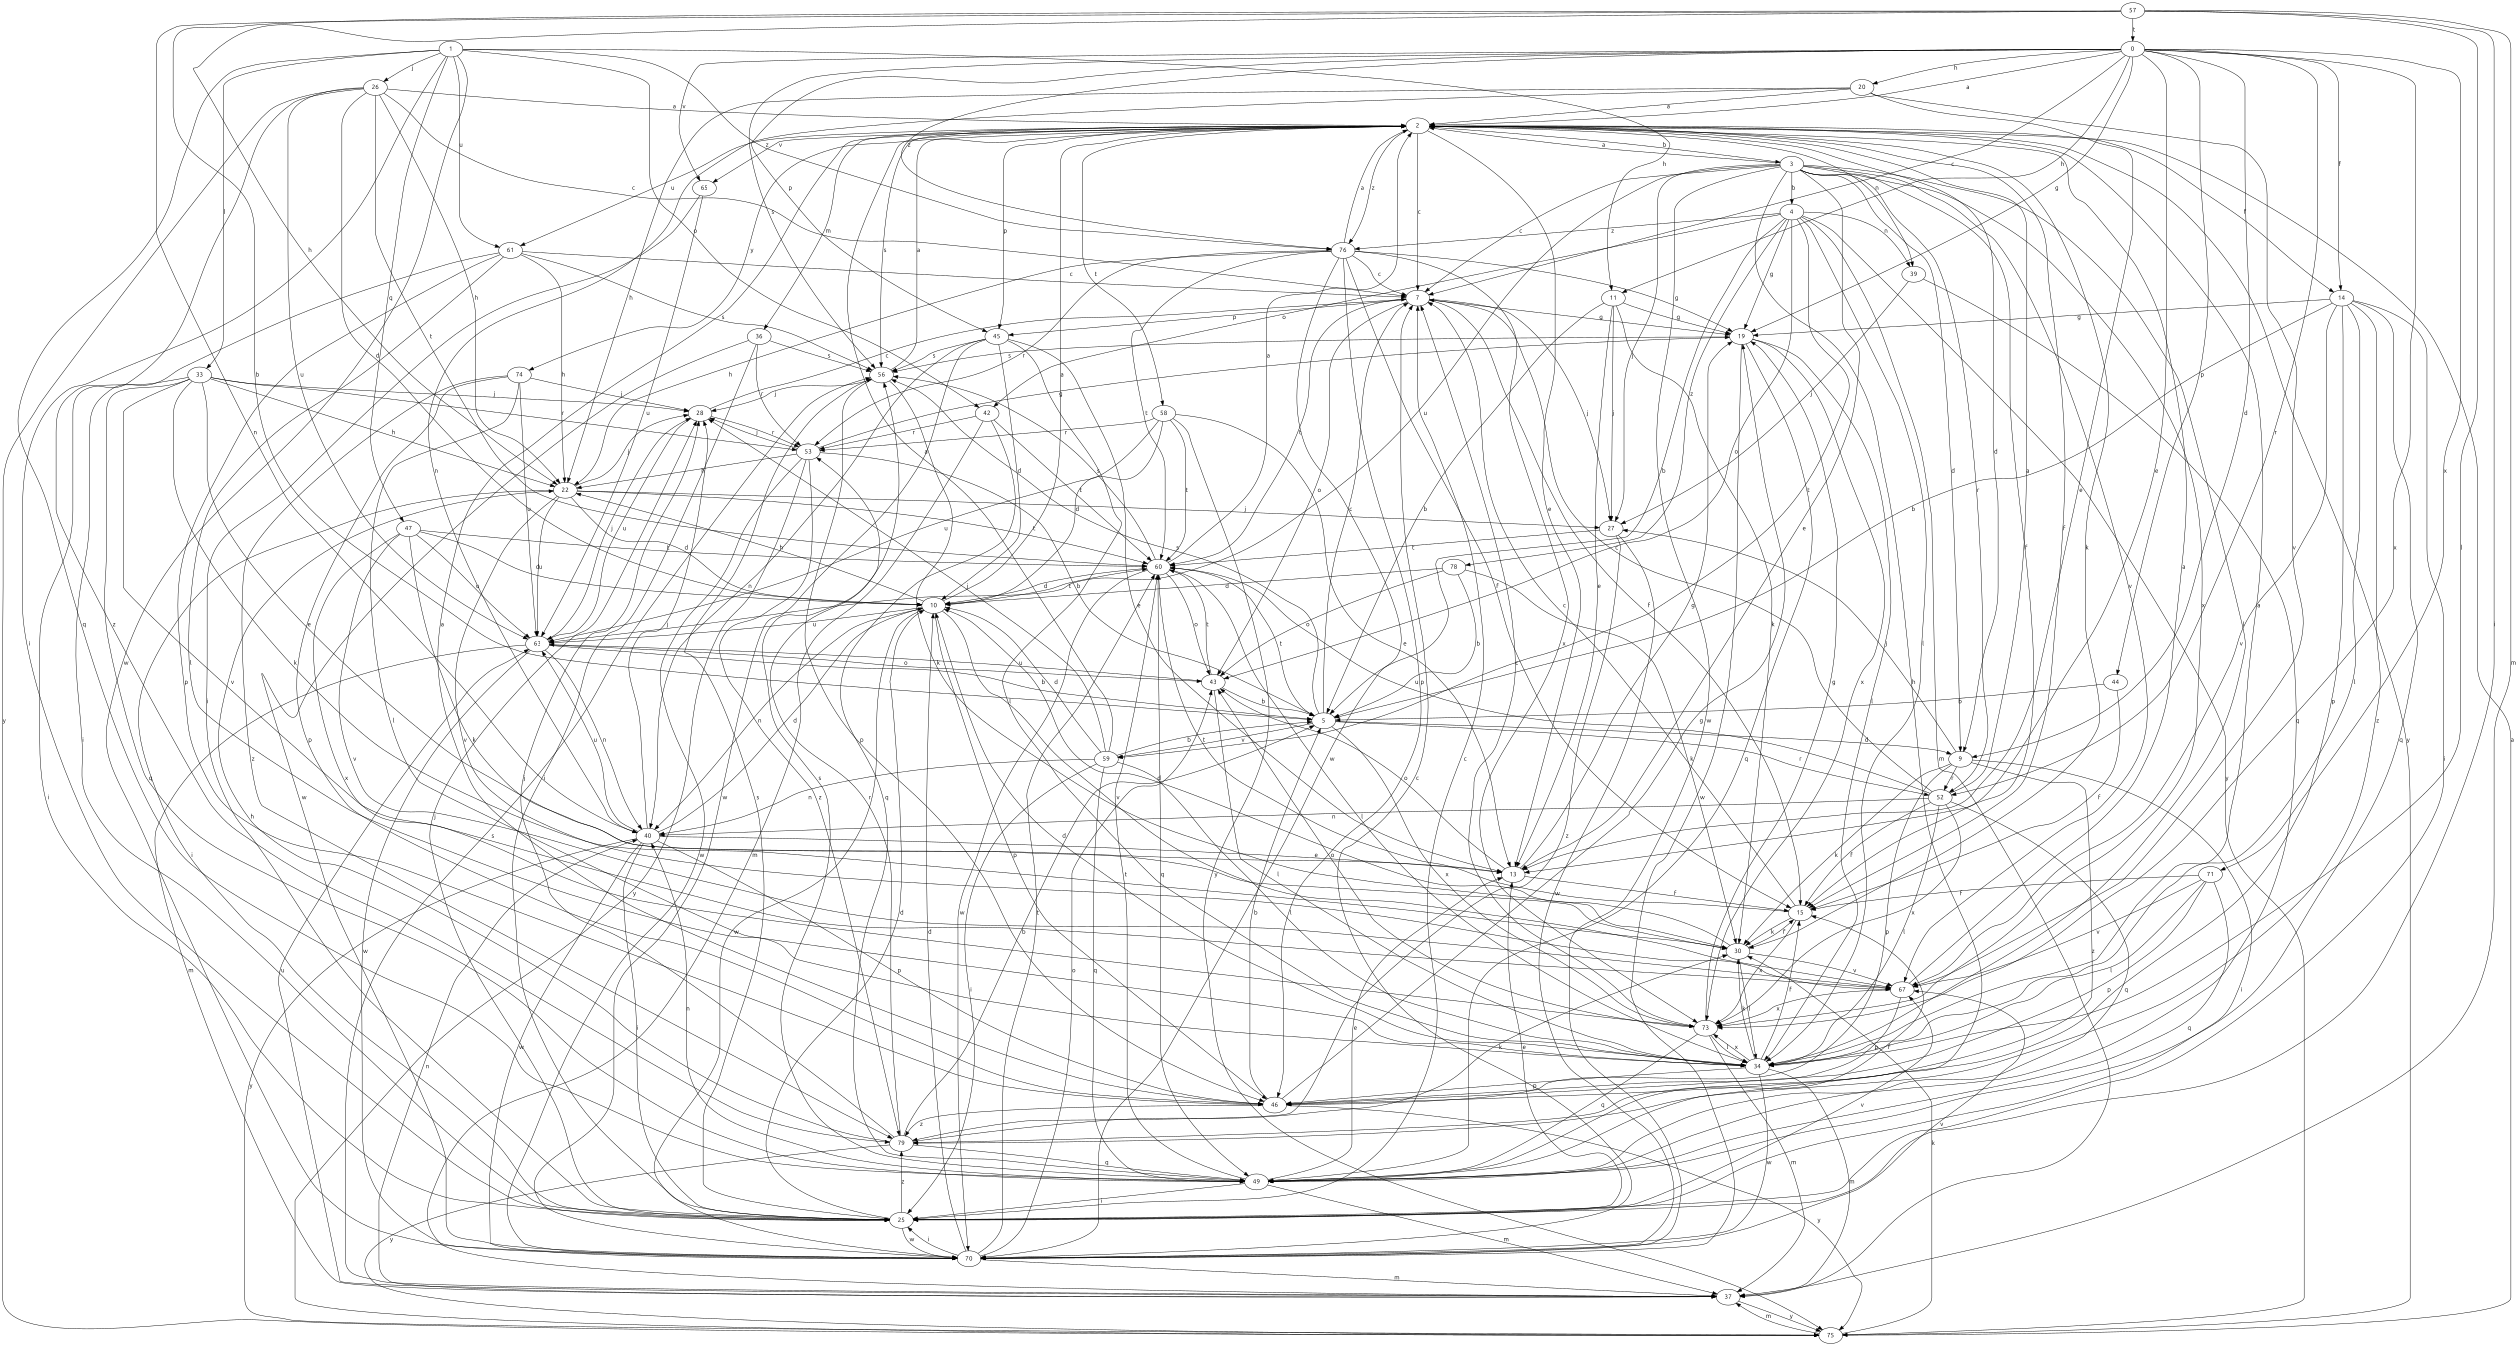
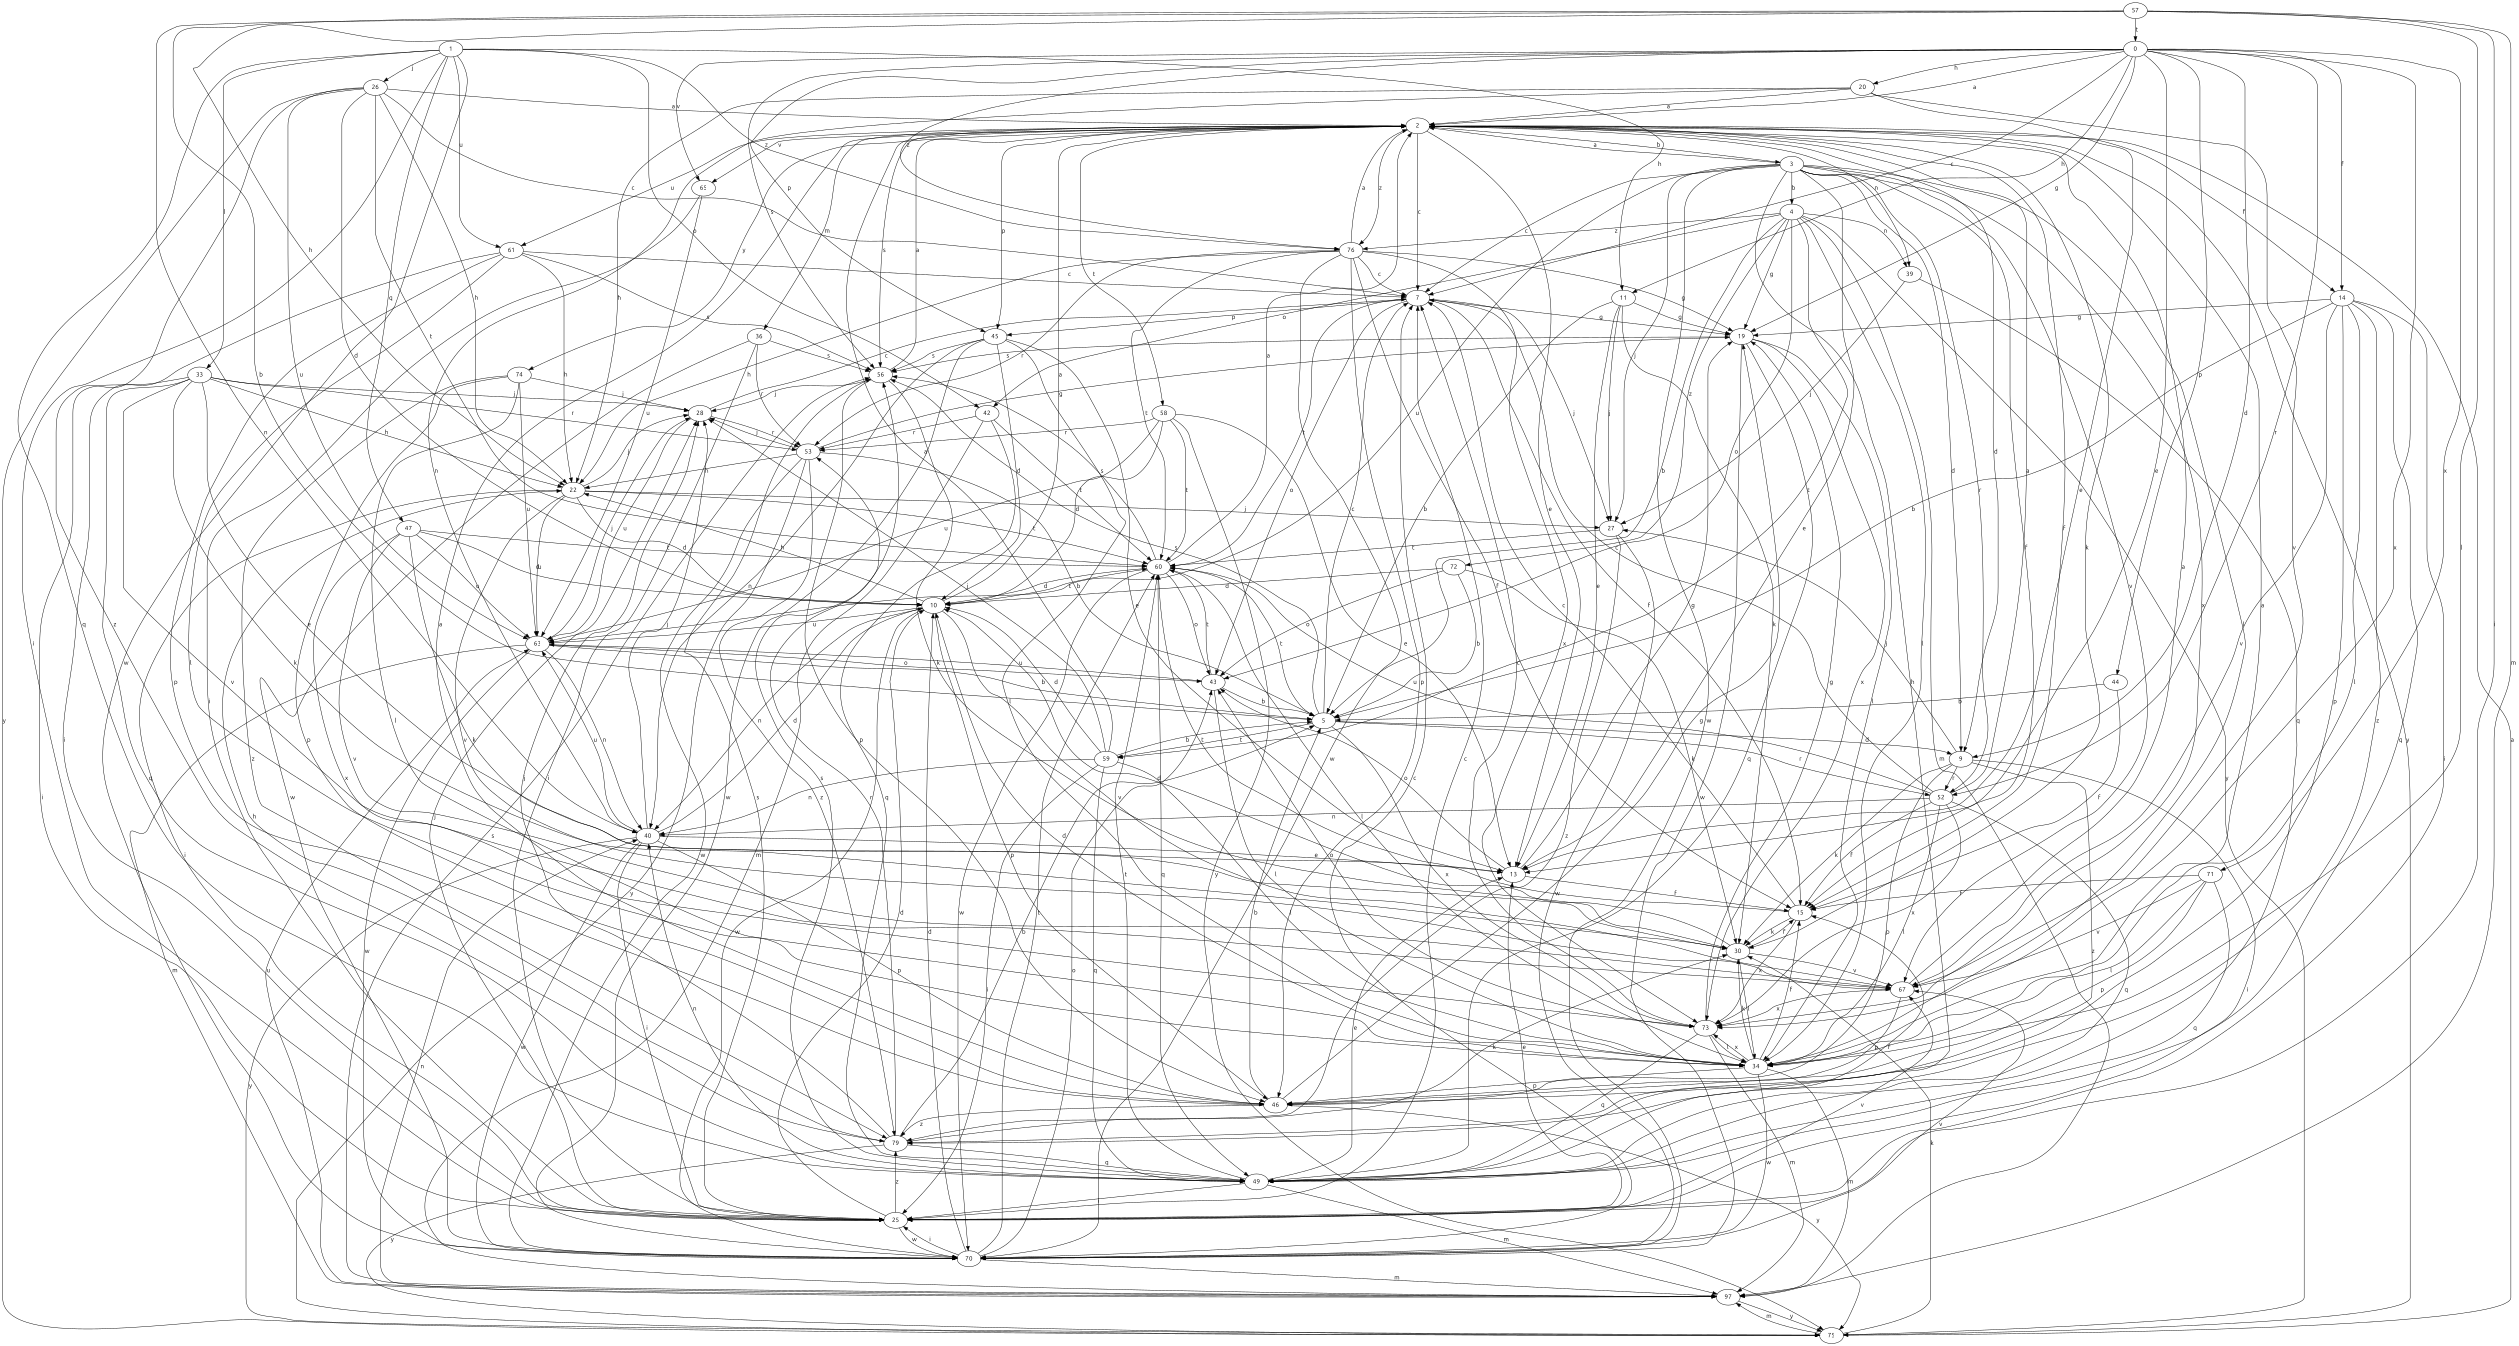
node "78": label "78" -> "72"
edge "5" -> "59": label "v" -> "t"
node "37": label "37" -> "97"
